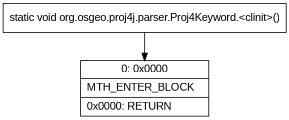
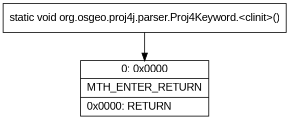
node "0: 0x0000": text "MTH_ENTER_BLOCK" -> "MTH_ENTER_RETURN"
